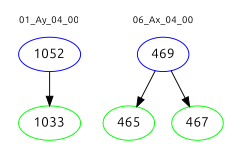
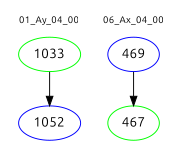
edge "1052" -> "1033": reversed
node "465": removed
